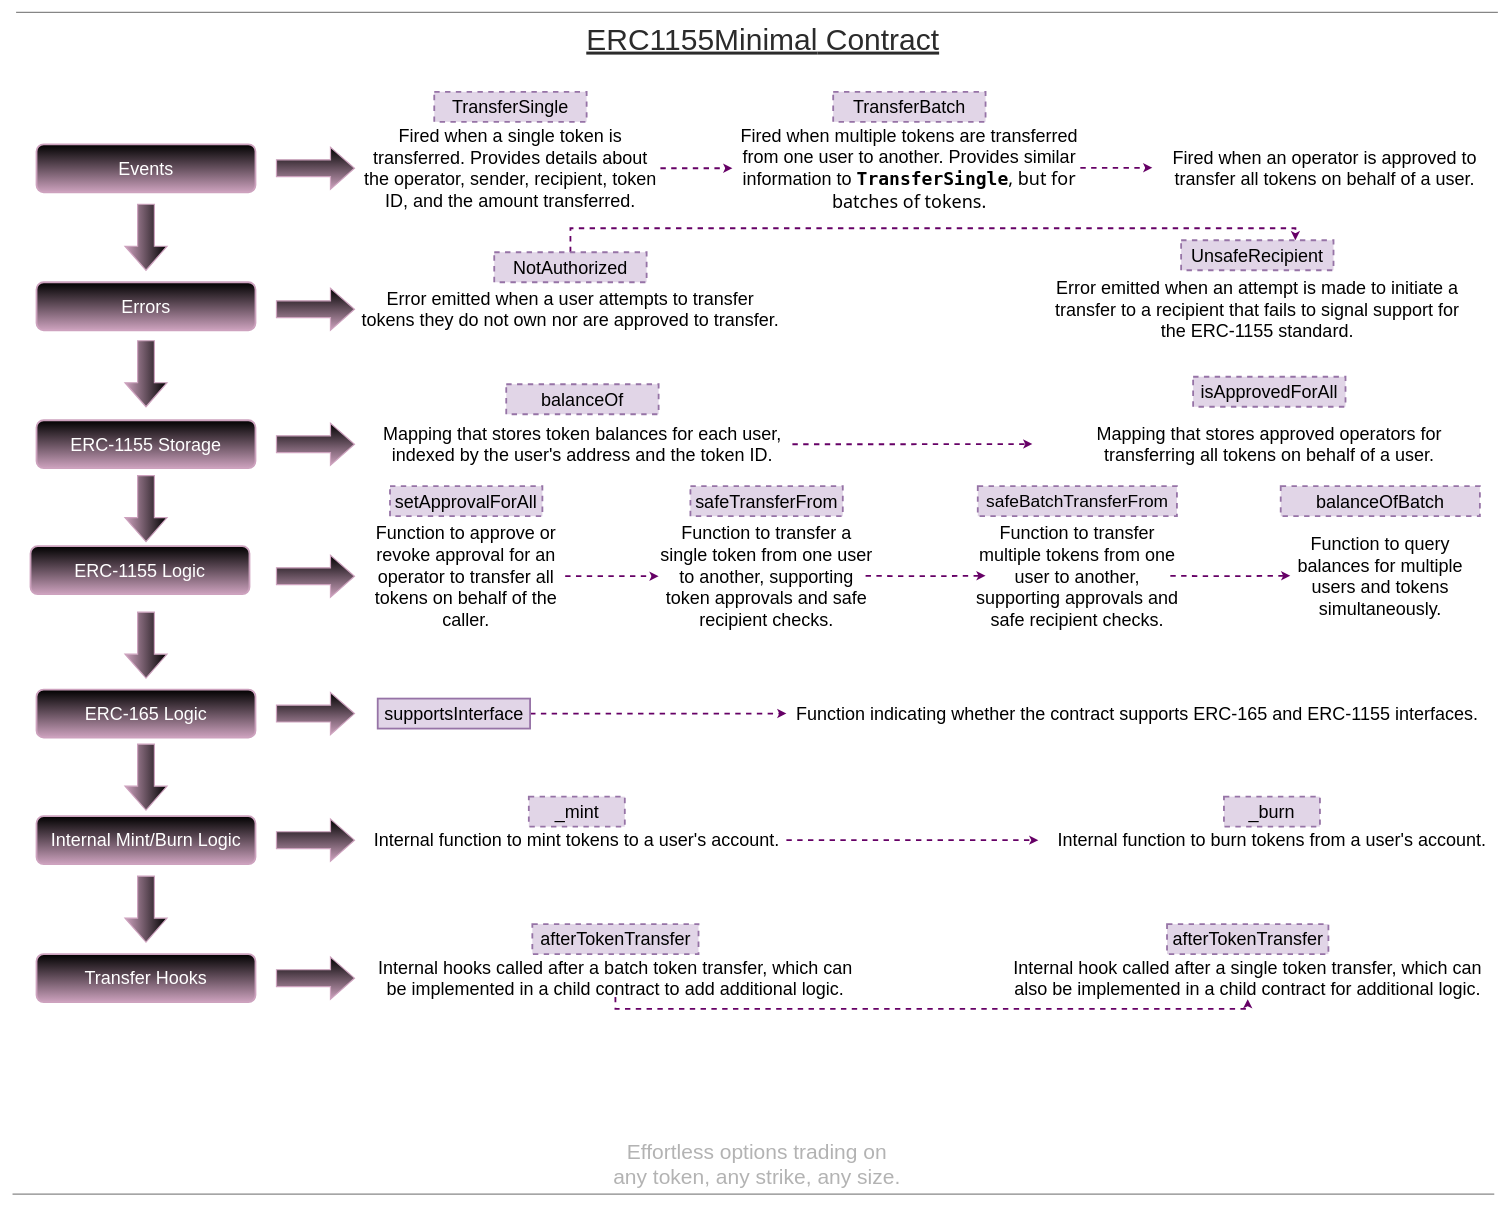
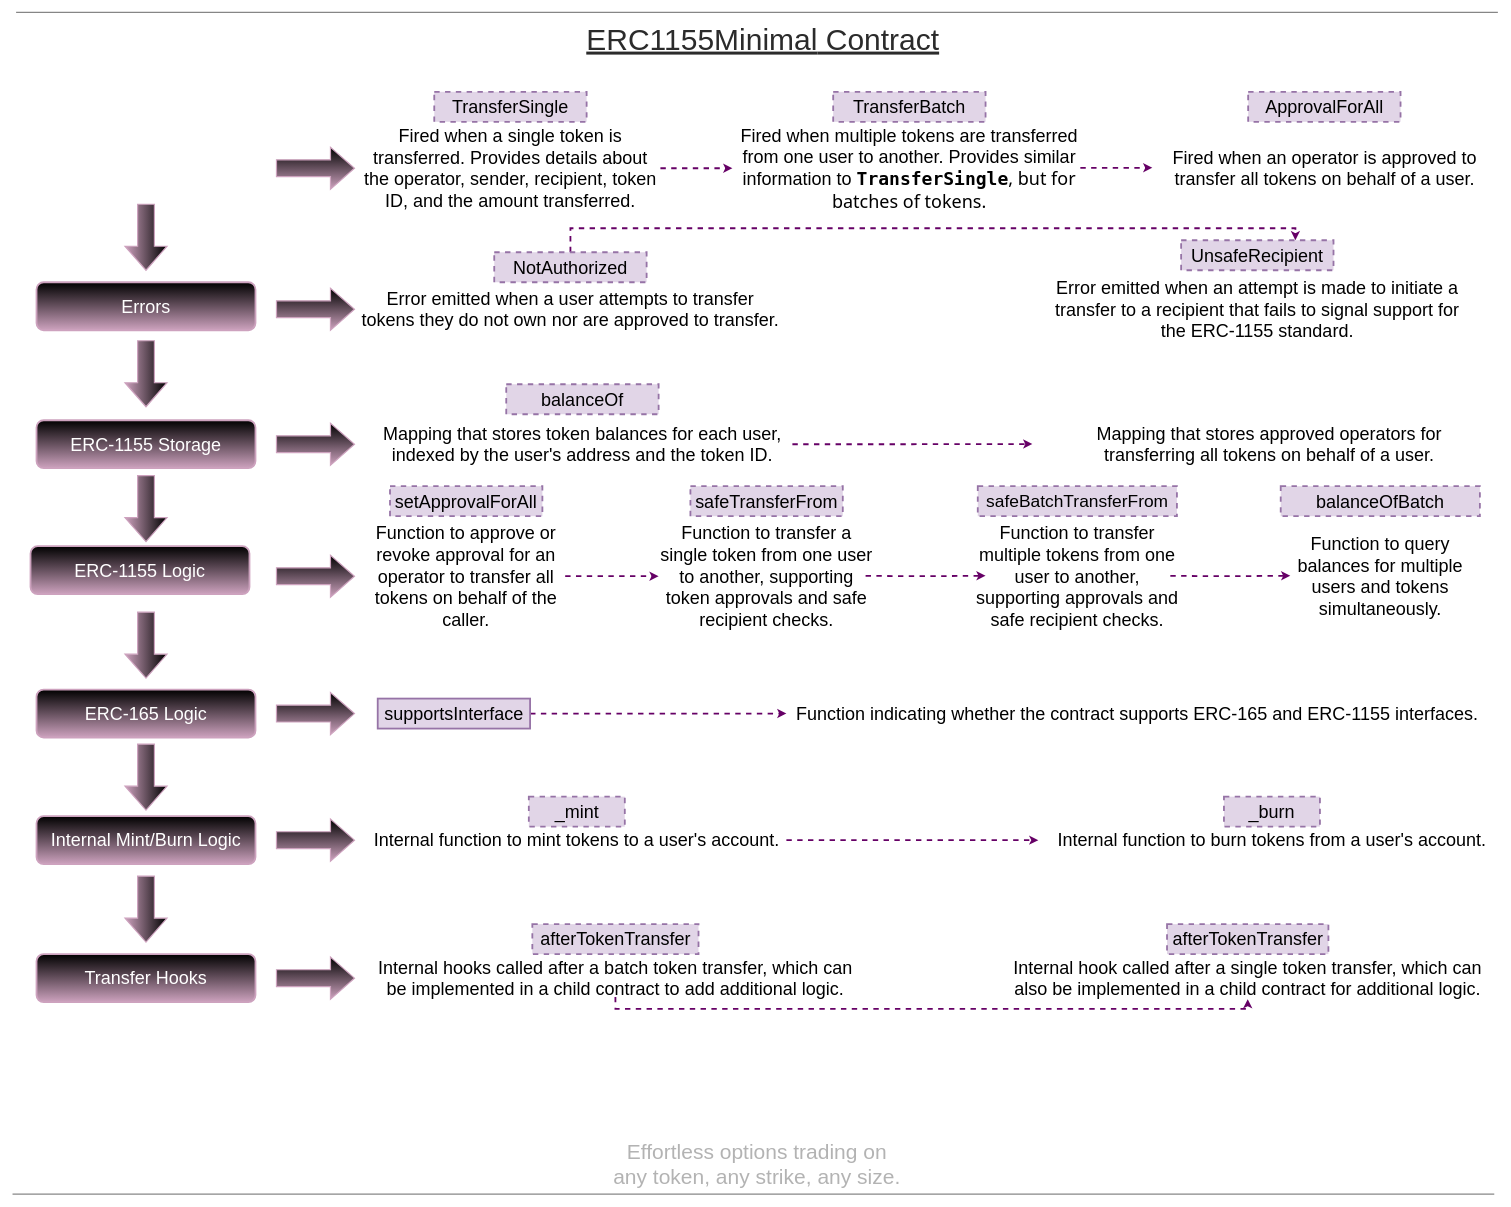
node "ApprovalForAll": added
node "Events": removed
node "isApprovedForAll": removed
